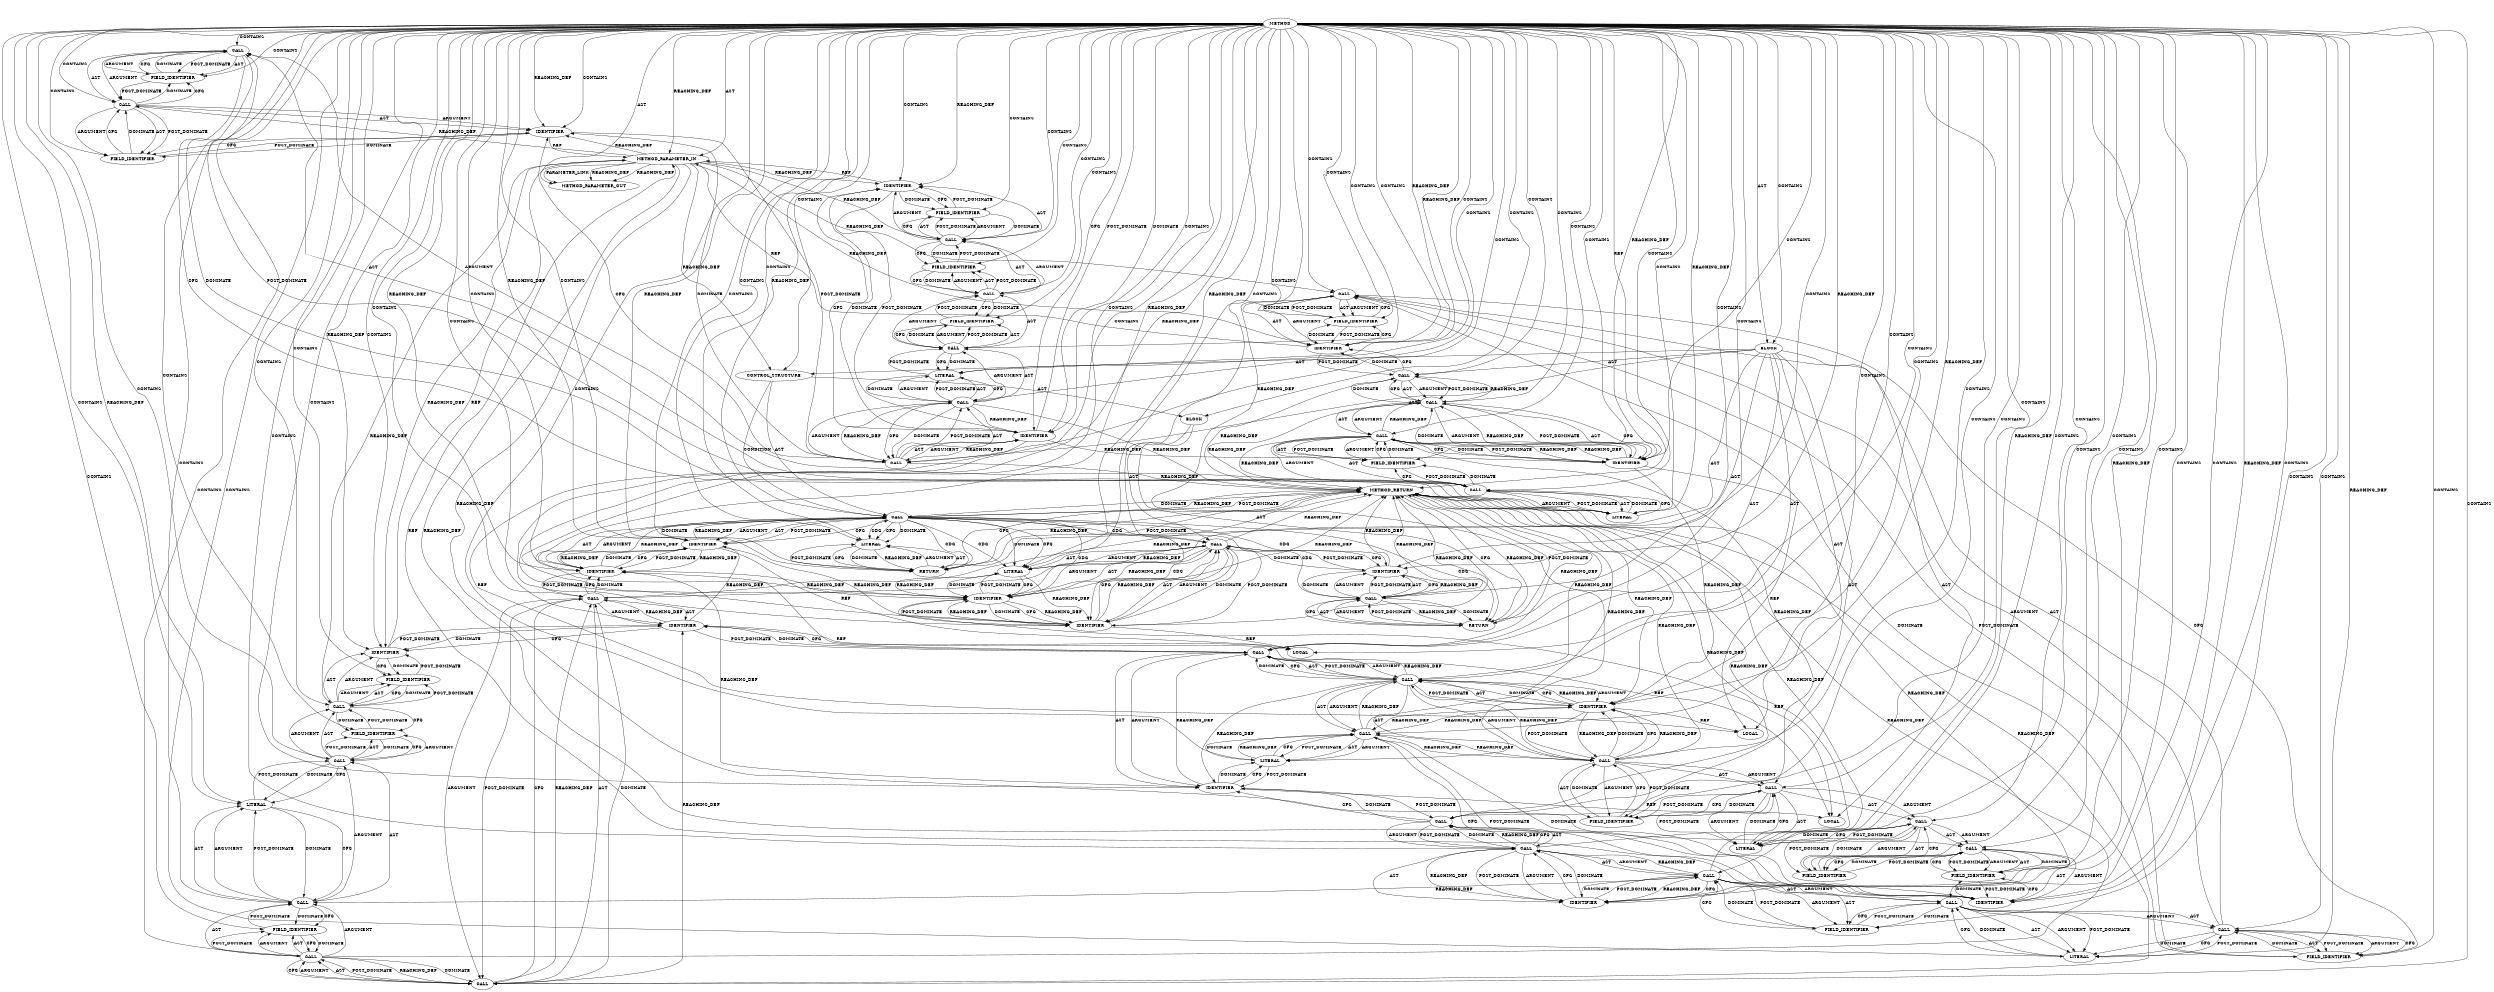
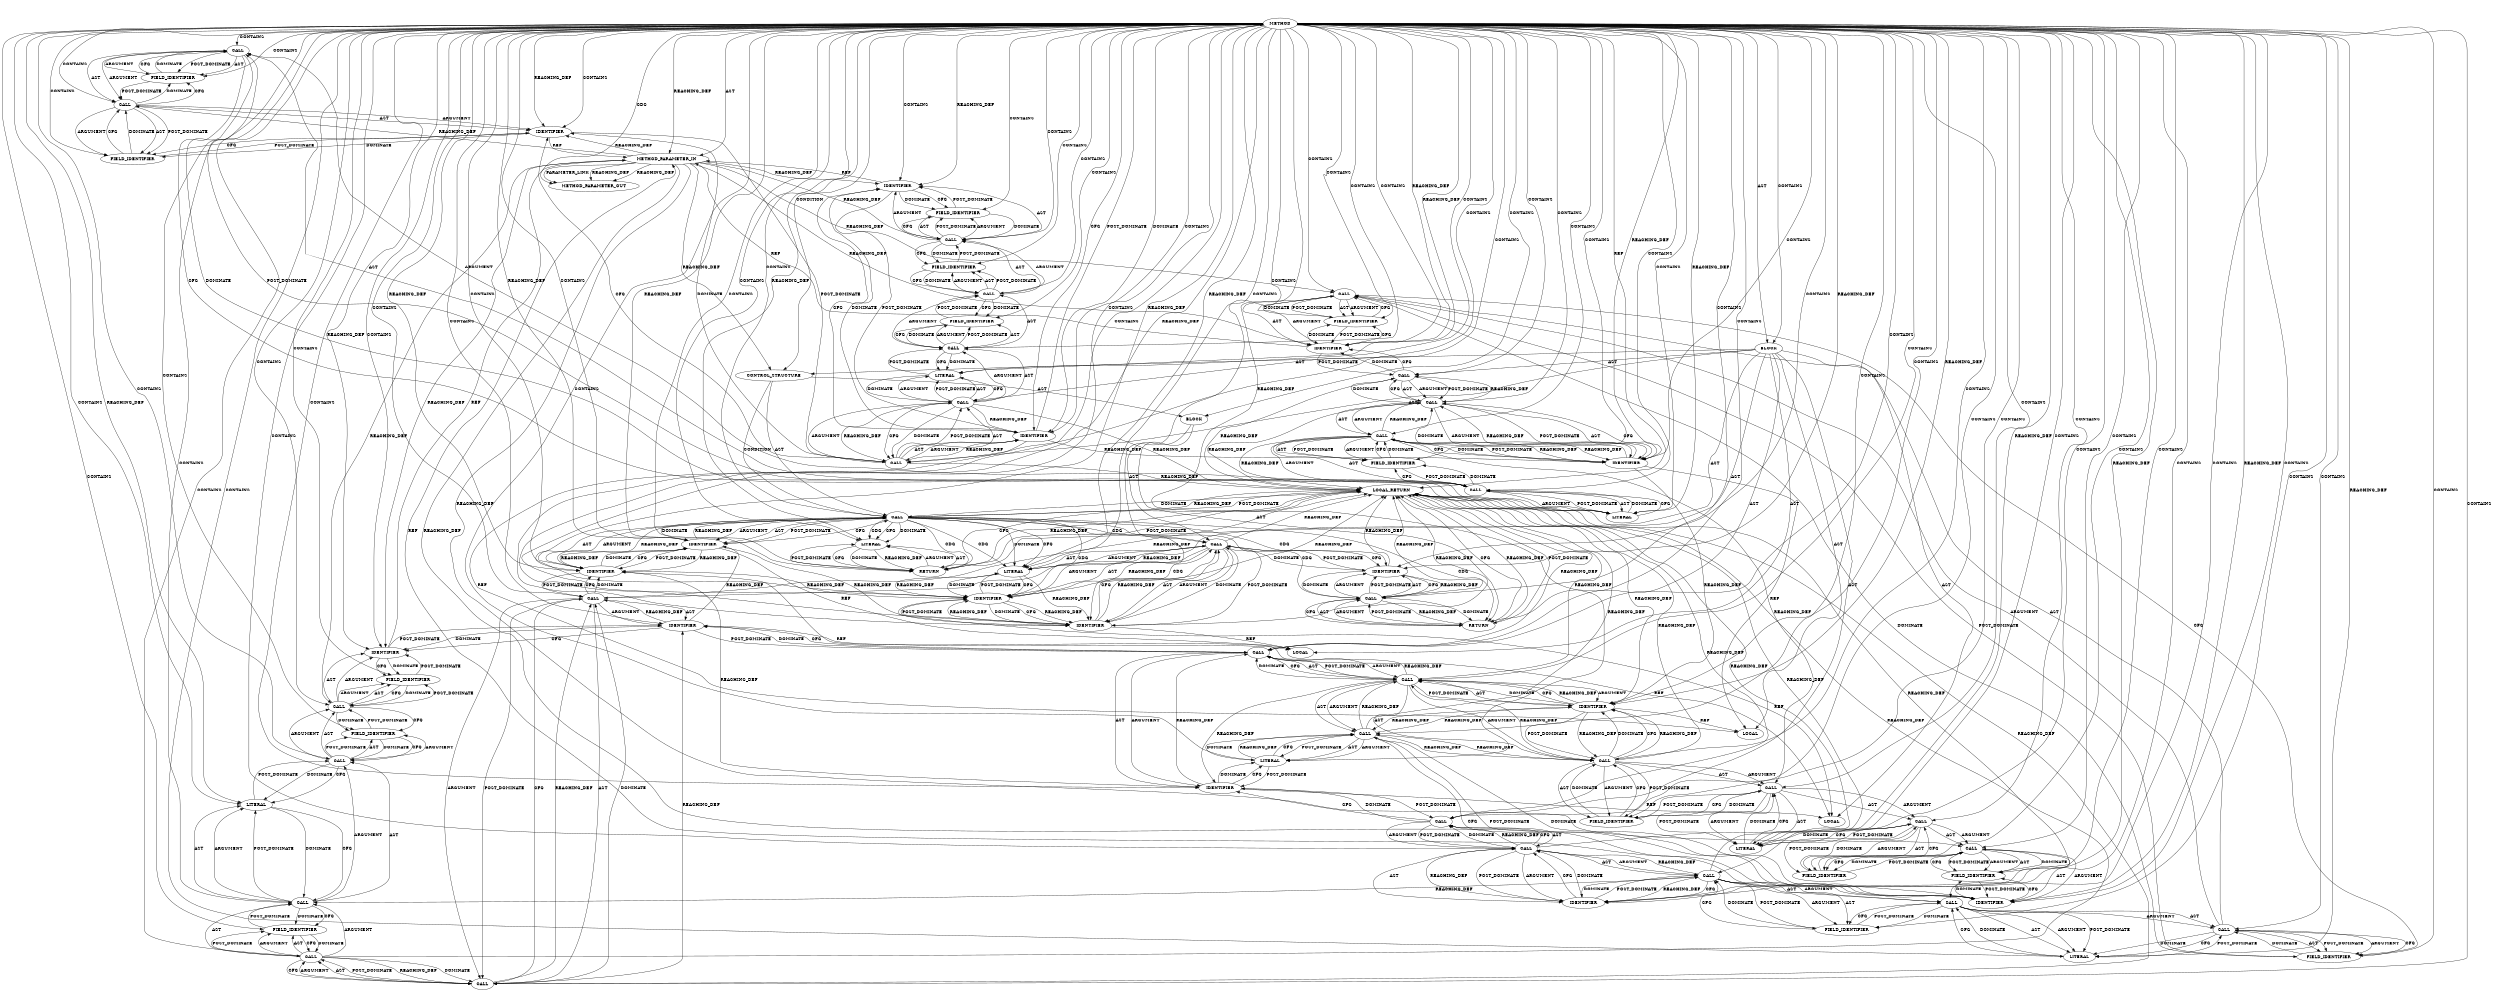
edge "METHOD" -> "METHOD_PARAMETER_OUT": label "AST" -> "CDG"
edge "METHOD" -> "CONTROL_STRUCTURE": label "CONTAINS" -> "CONDITION"
node "METHOD_RETURN": label "METHOD_RETURN" -> "LOCAL_RETURN"
